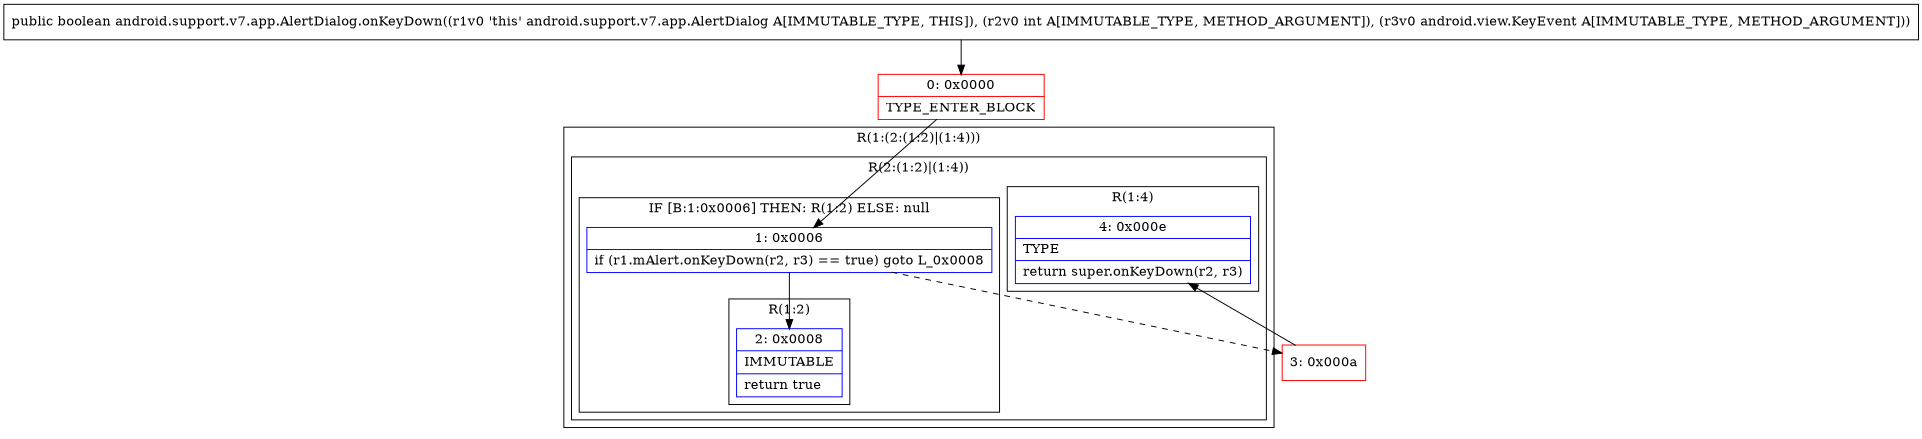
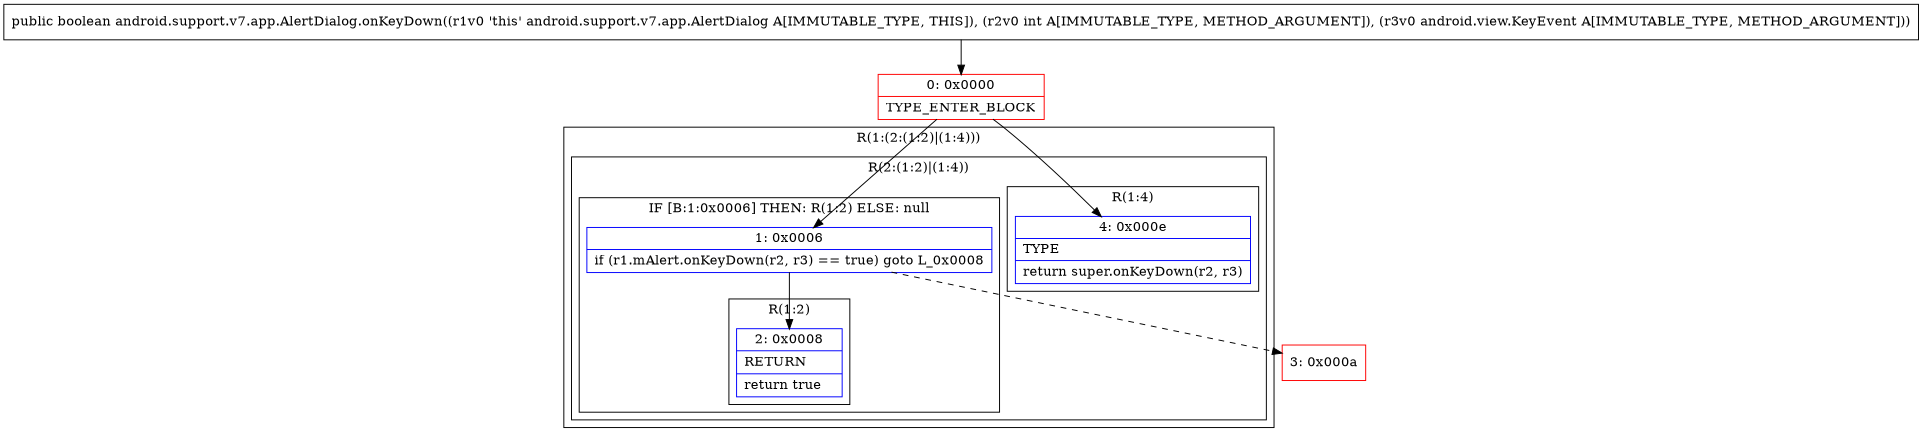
edge "3: 0x000a" -> "4: 0x000e": now "0: 0x0000" -> "4: 0x000e"
node "2: 0x0008": text "IMMUTABLE" -> "RETURN"
